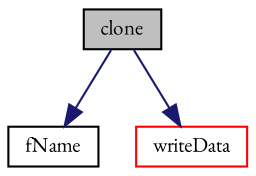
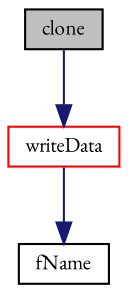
edge "clone" -> "fName": now "writeData" -> "fName"
